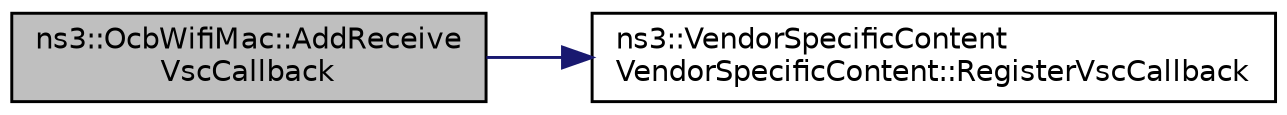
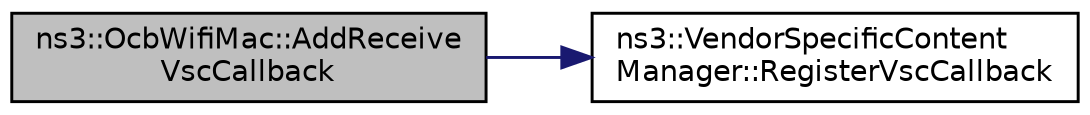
node "ns3::VendorSpecificContent VendorSpecificContent::RegisterVscCallback": label "ns3::VendorSpecificContent VendorSpecificContent::RegisterVscCallback" -> "ns3::VendorSpecificContent Manager::RegisterVscCallback"
